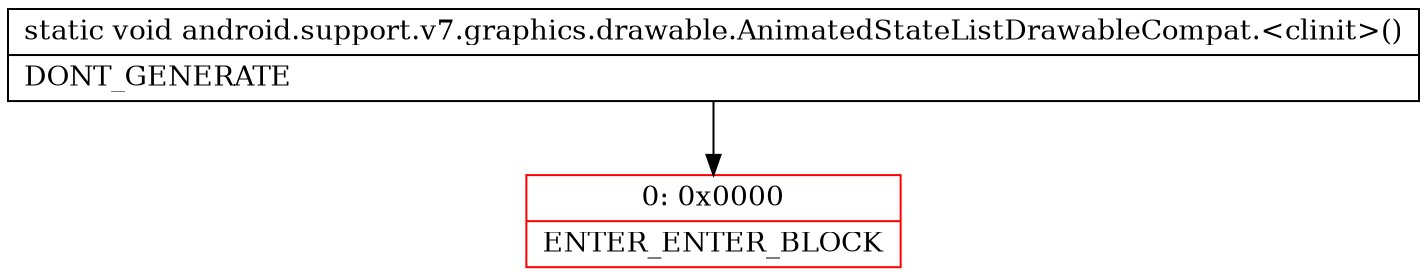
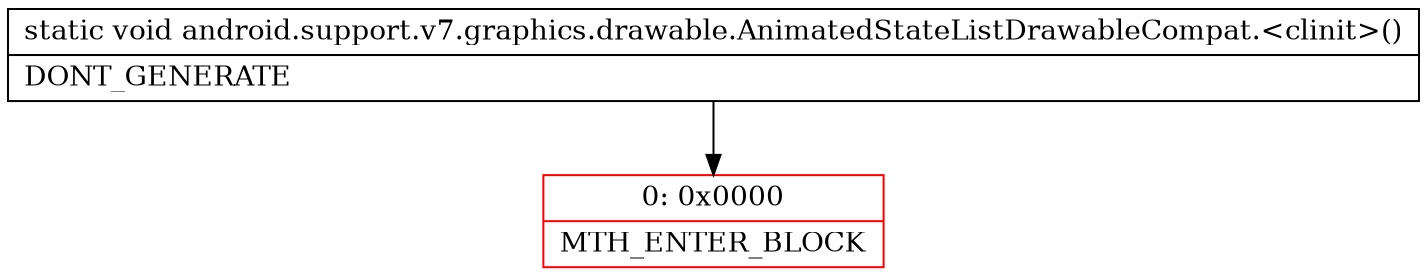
node "0: 0x0000": text "ENTER_ENTER_BLOCK" -> "MTH_ENTER_BLOCK"
